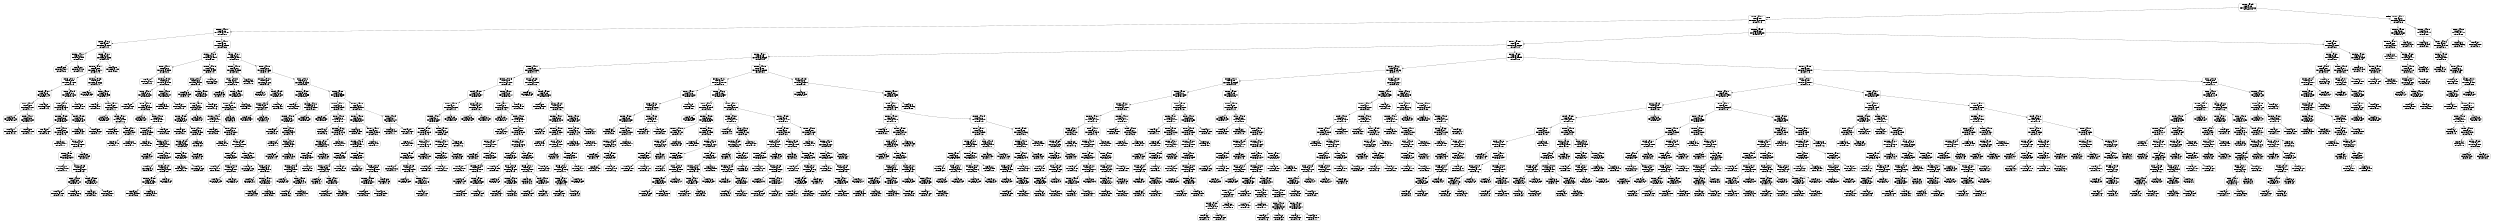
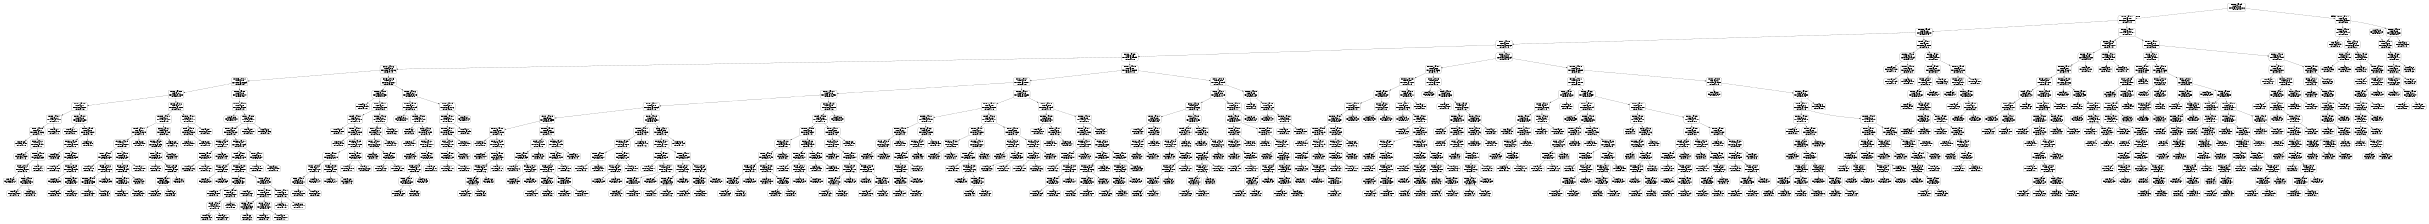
edge "cont1 <= 0.3 mse = 0.7 samples = 708 value = 8.5" -> "cont7 <= 0.6 mse = 0.6 samples = 1700 value = 8.4": reversed
edge "cont10 <= 0.4 mse = 0.5 samples = 987 value = 8.2" -> "mse = 0.5 samples = 243 value = 8.4": reversed
node "cont10 <= 0.8 cont = 0.6 samples = 22083 value = 8.0": label "cont10 <= 0.8 cont = 0.6 samples = 22083 value = 8.0" -> "cont10 <= 0.8 mse = 0.6 samples = 22083 value = 8.0"
edge "cont10 <= 0.4 mse = 0.6 samples = 1579 value = 7.8" -> "mse = 0.5 samples = 132 value = 8.1": reversed
edge "cont5 <= 0.9 mse = 0.6 samples = 623 value = 8.0" -> "cont13 <= 0.7 mse = 0.6 samples = 591 value = 8.0": now "cont5 <= 0.9 mse = 0.6 samples = 623 value = 8.0" -> "mse = 0.6 samples = 423 value = 8.0"
edge "cont2 <= 0.8 mse = 0.4 samples = 569 value = 7.6" -> "mse = 0.4 samples = 567 value = 7.6": reversed
